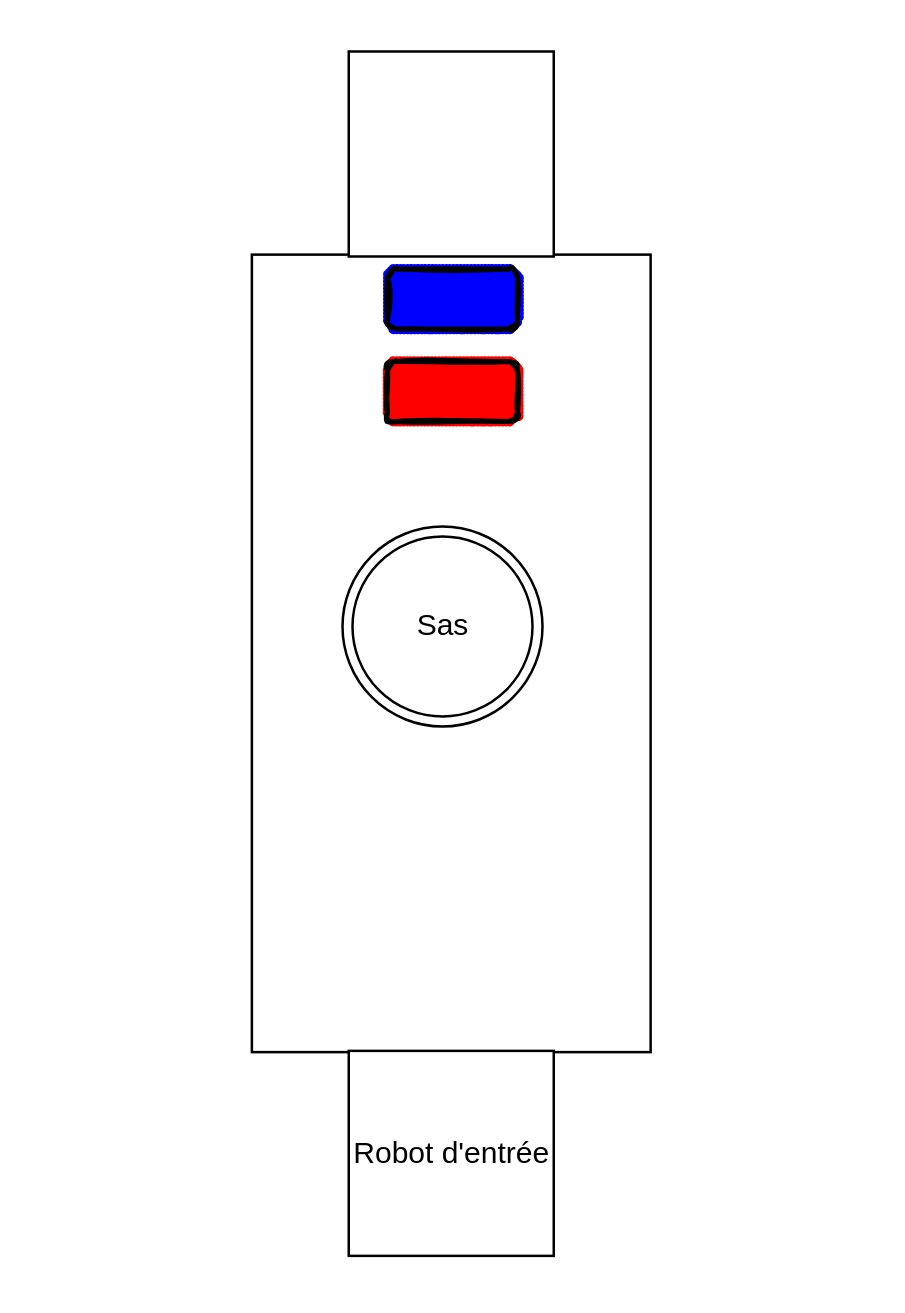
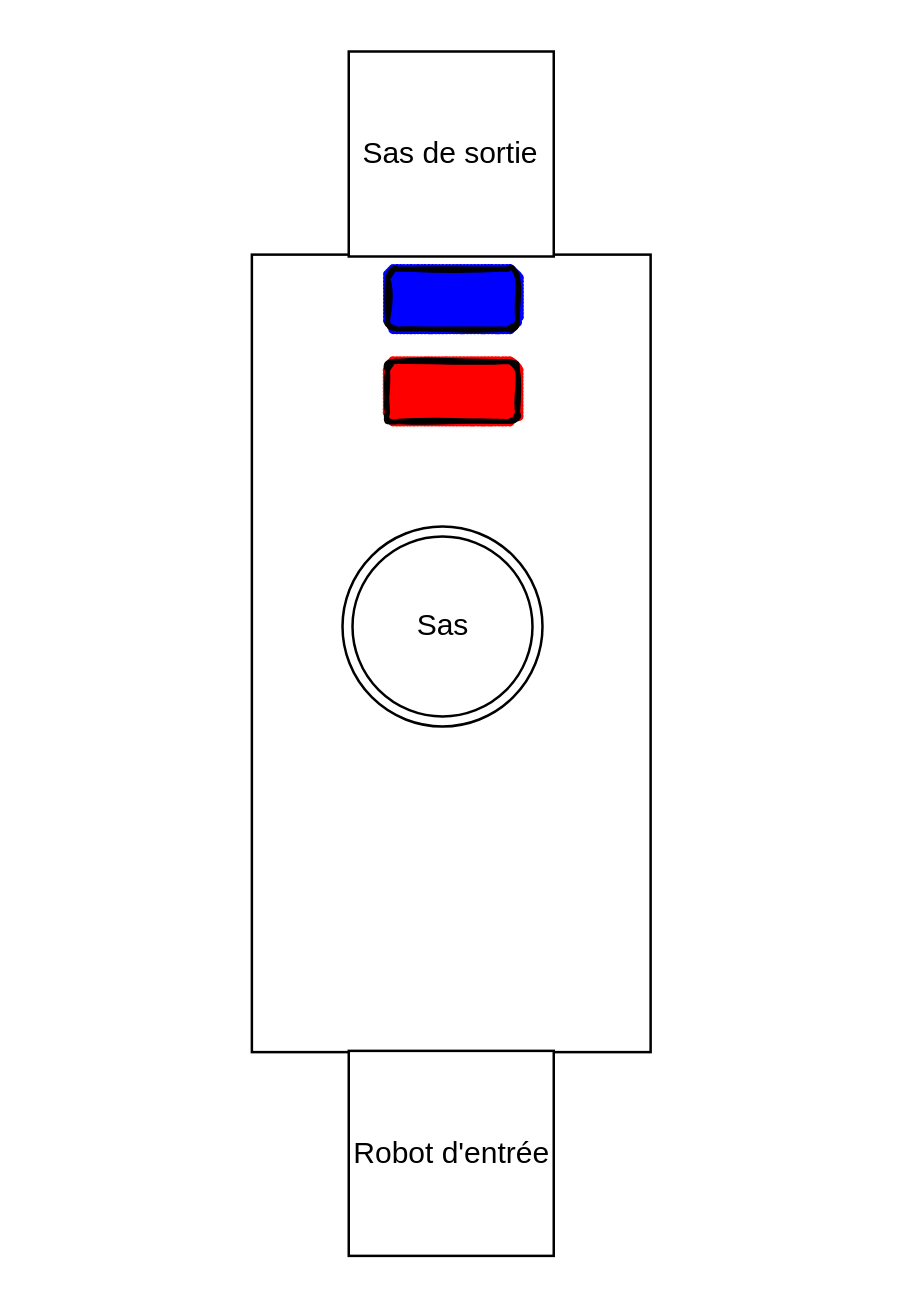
node "Sas de sortie": added
